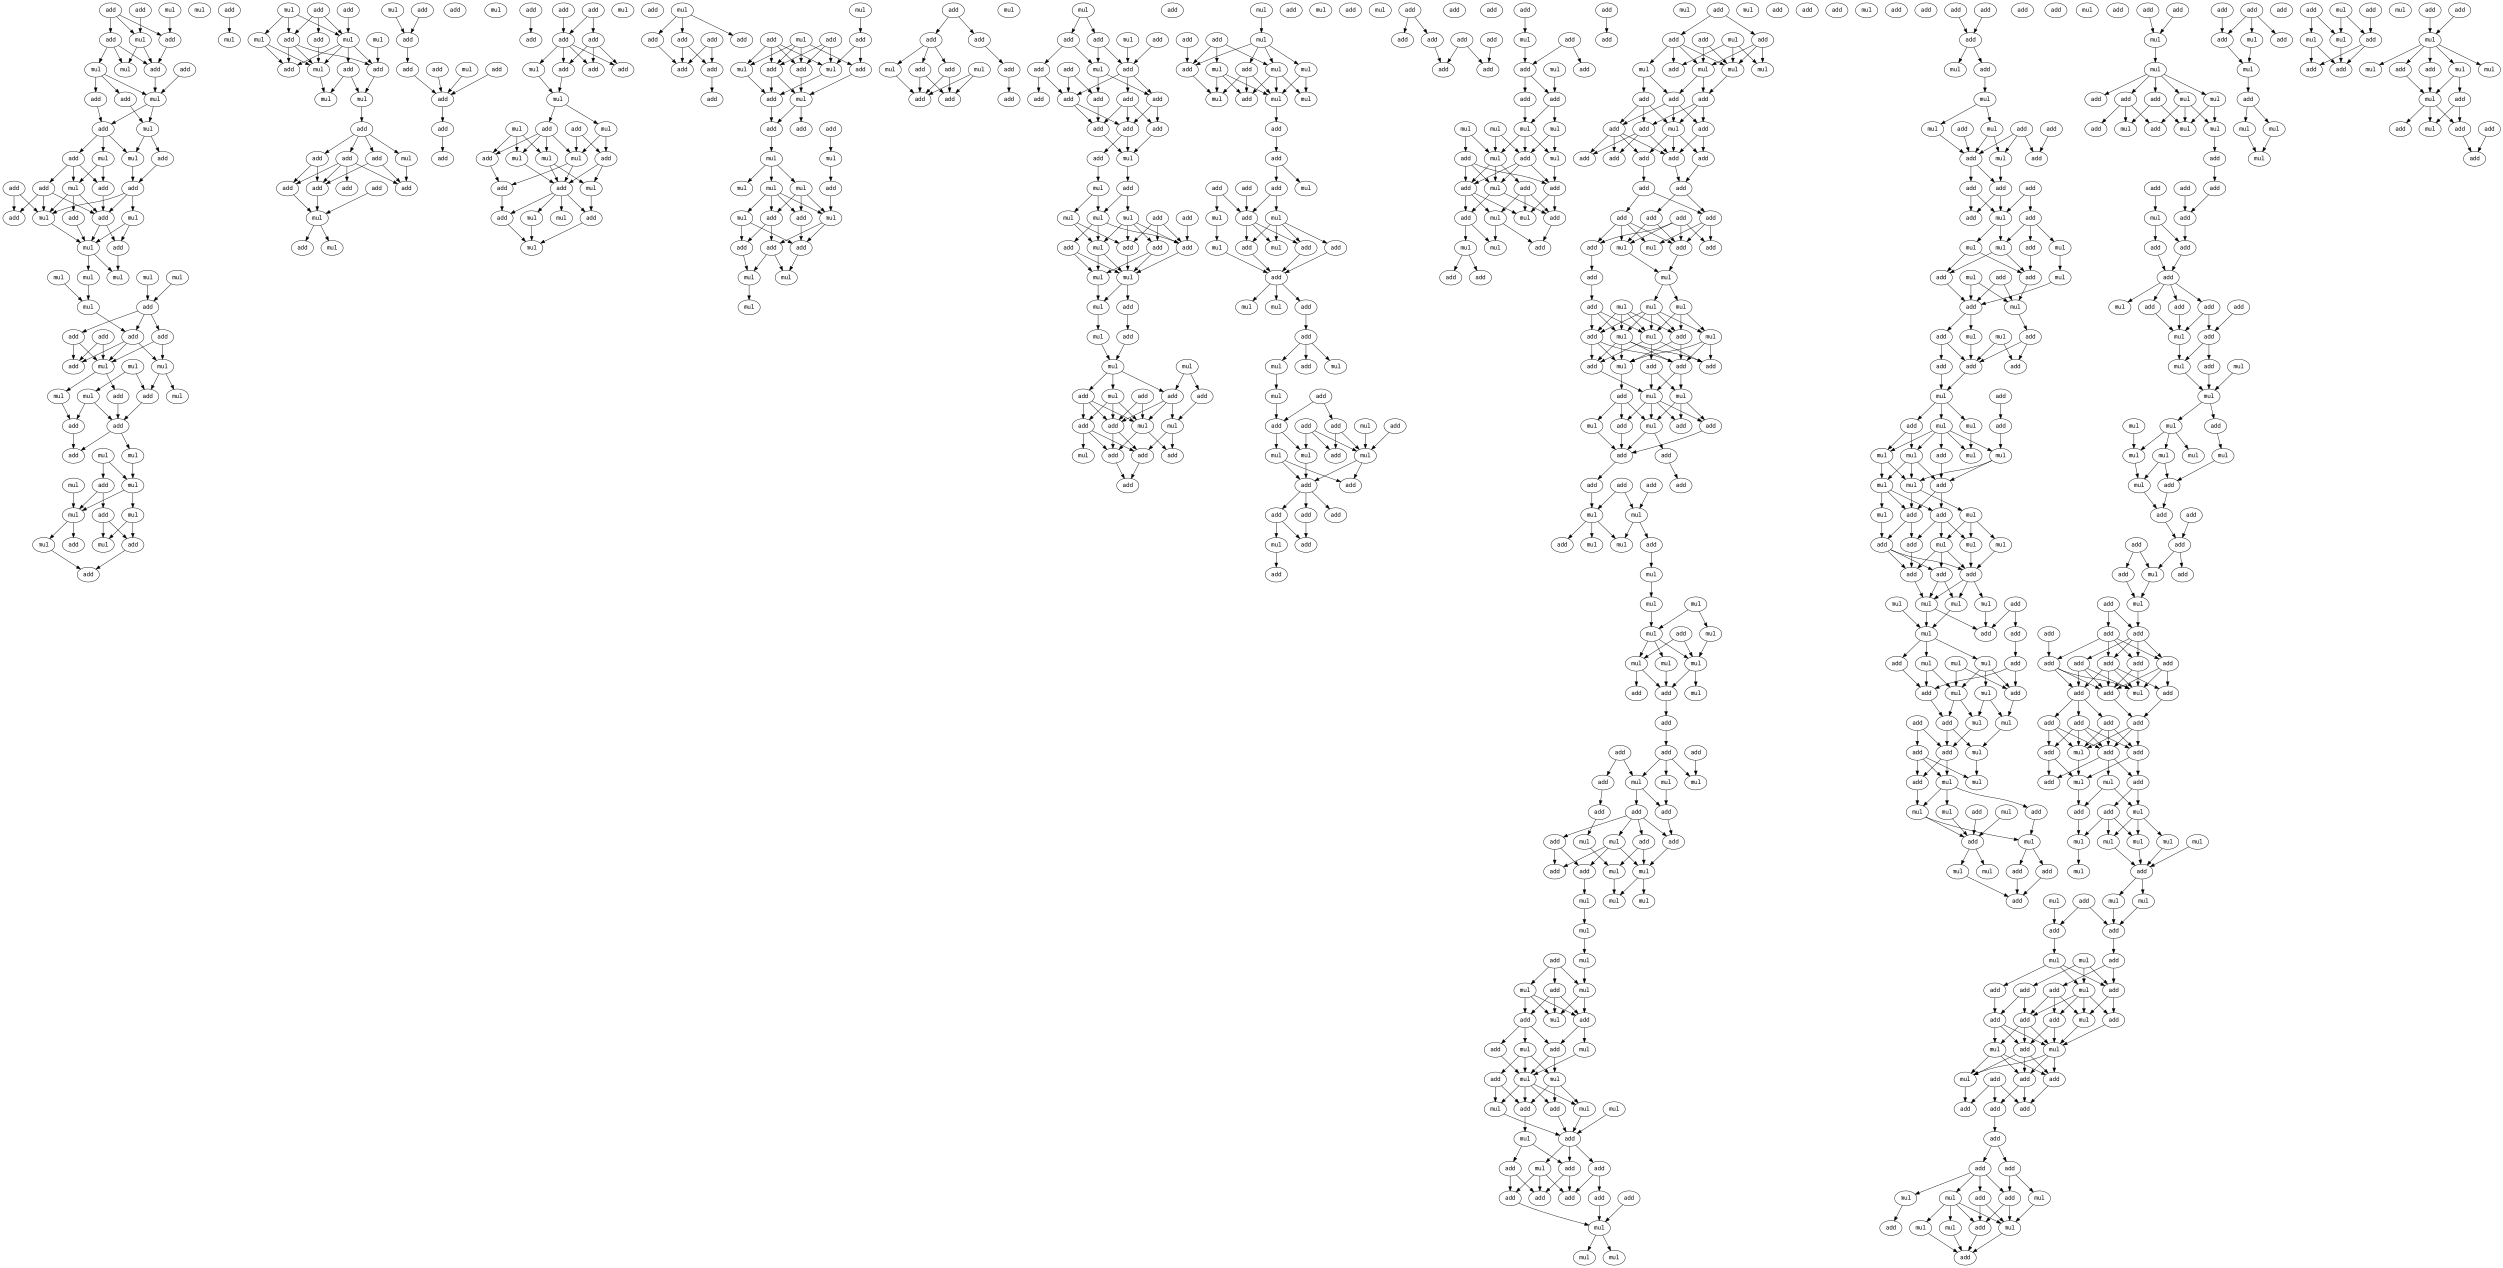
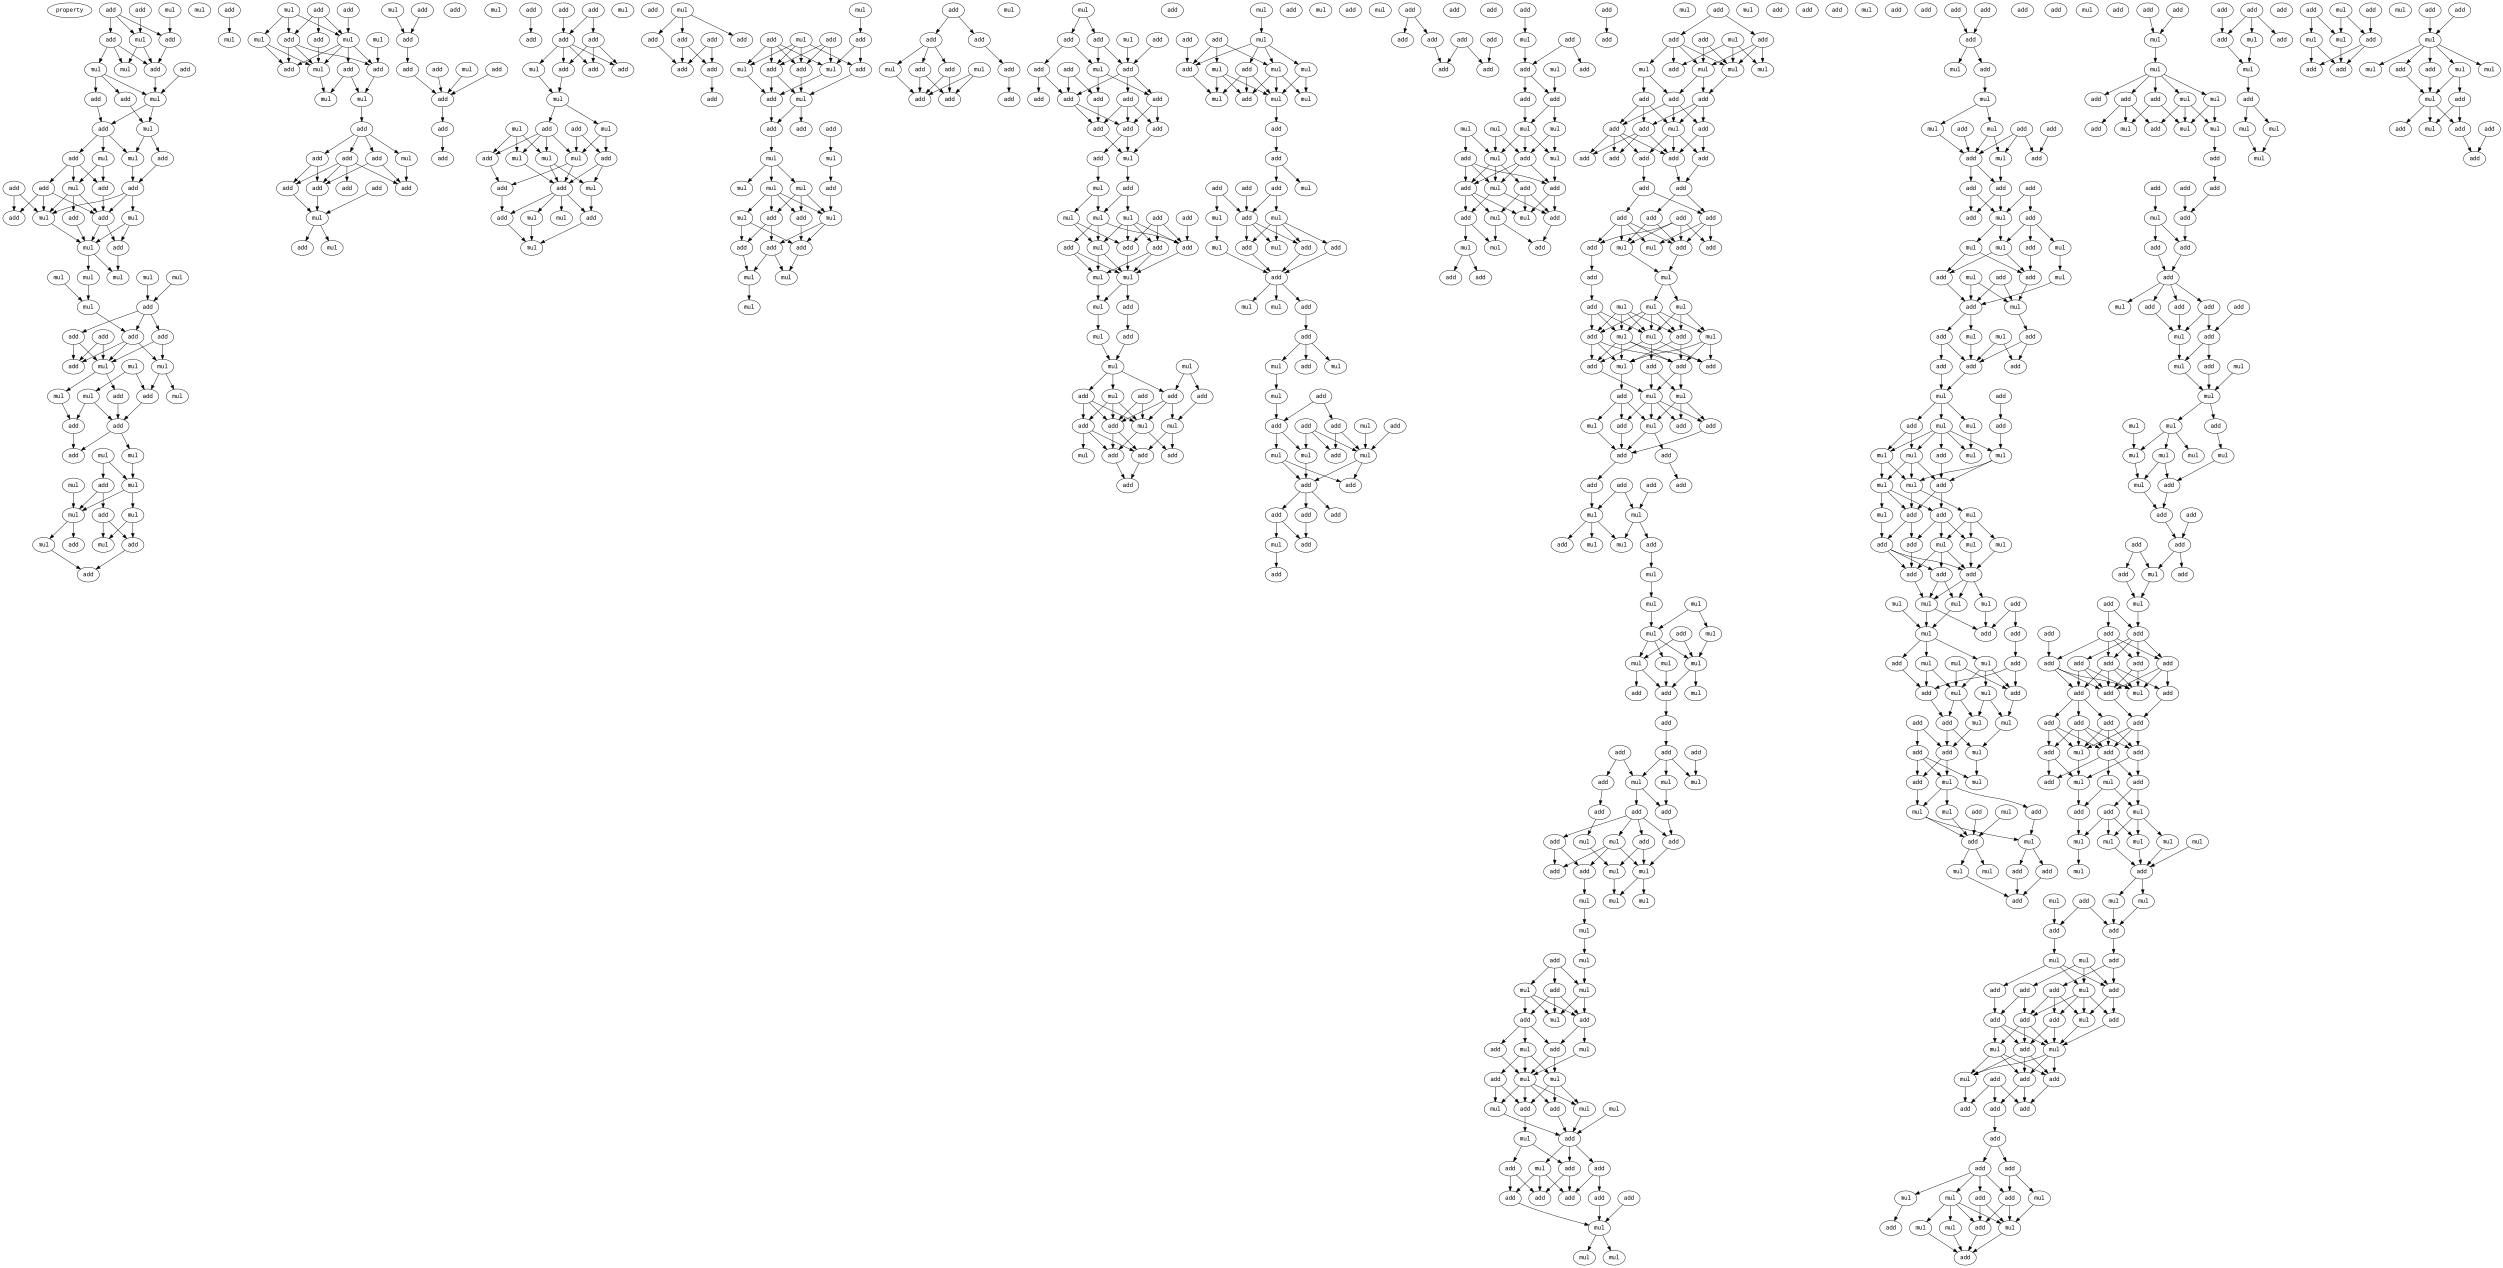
node "property": added
